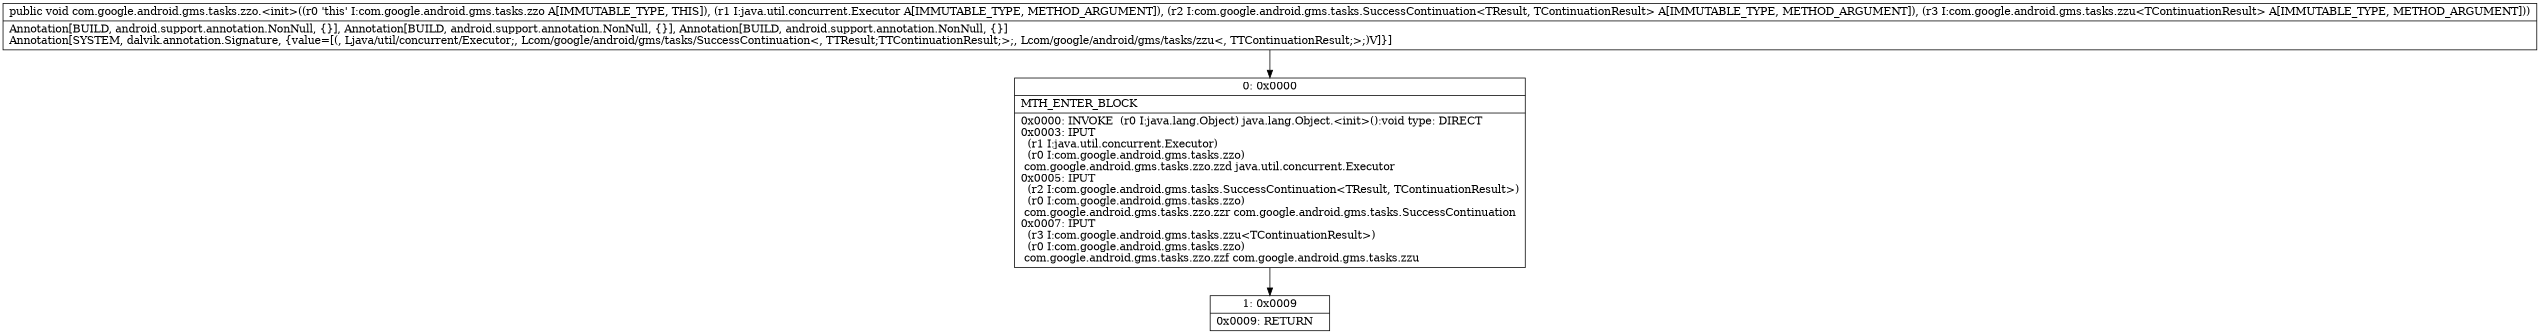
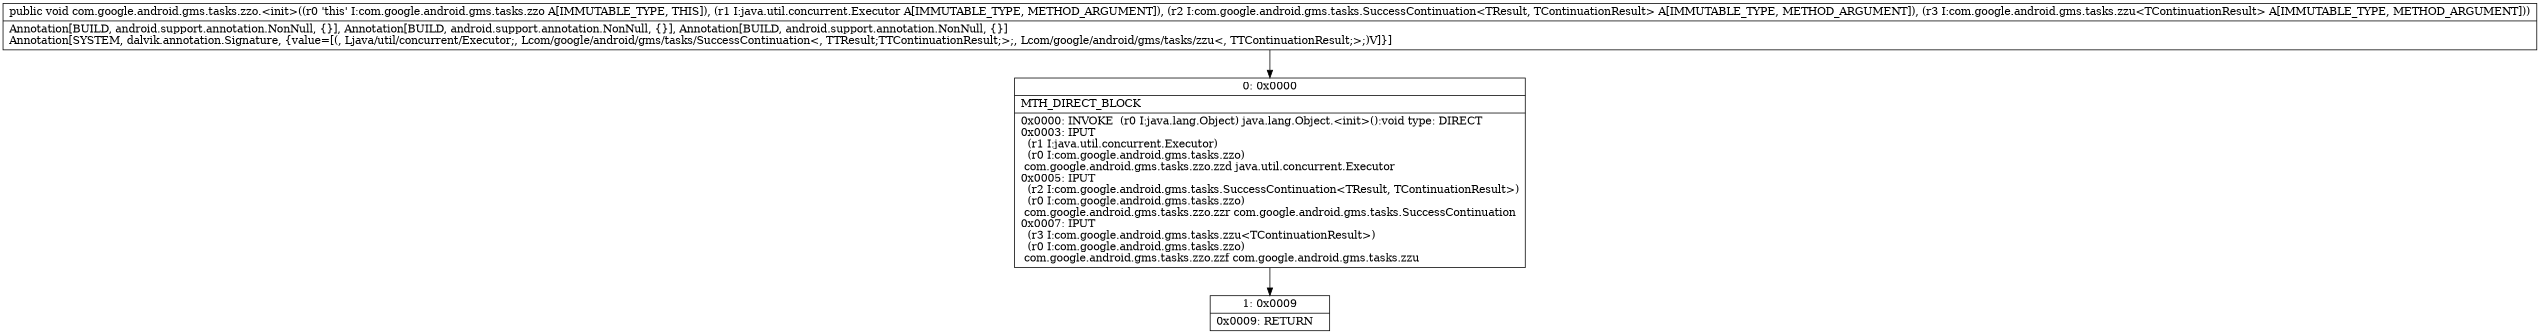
node "0: 0x0000": text "MTH_ENTER_BLOCK" -> "MTH_DIRECT_BLOCK"
